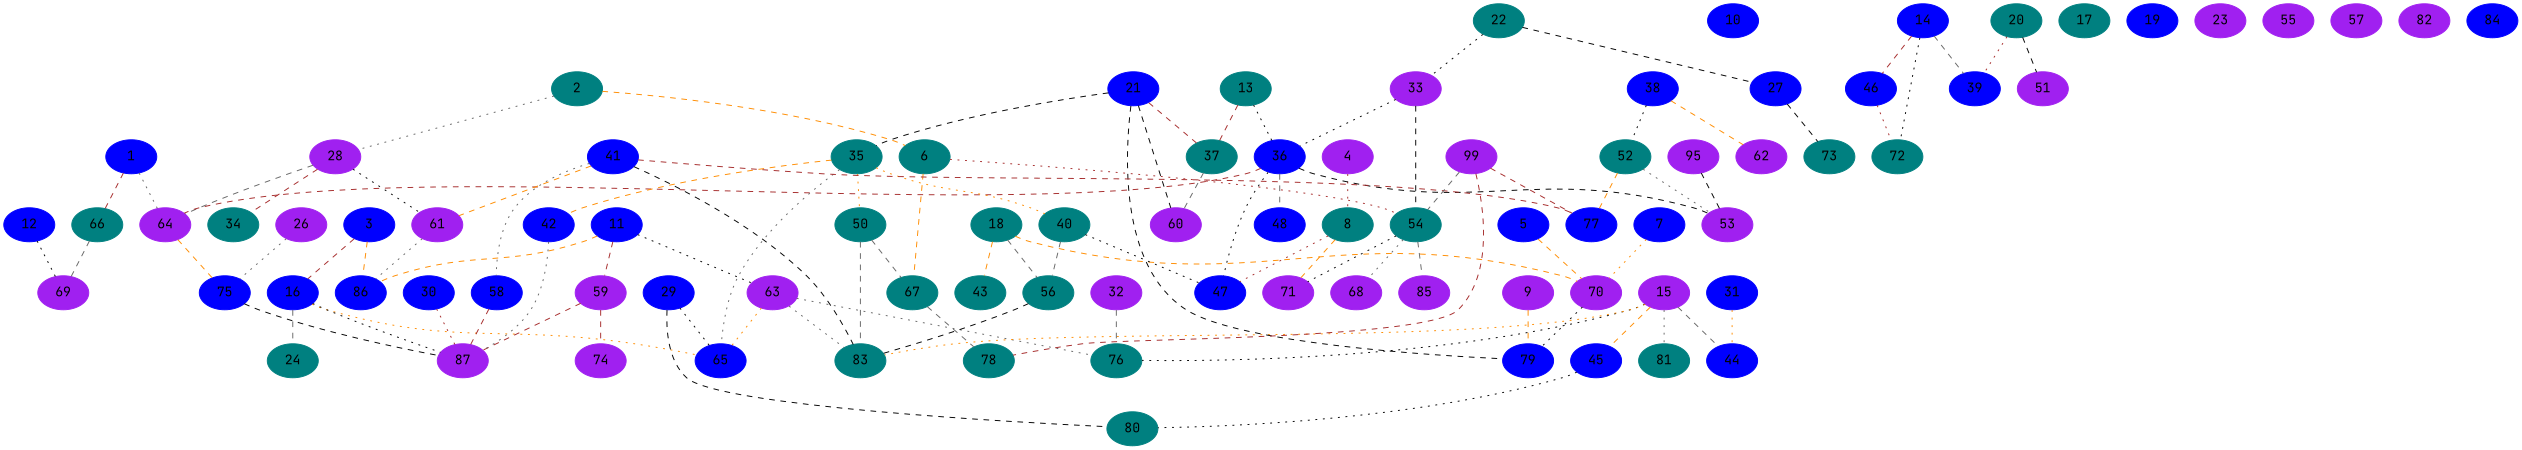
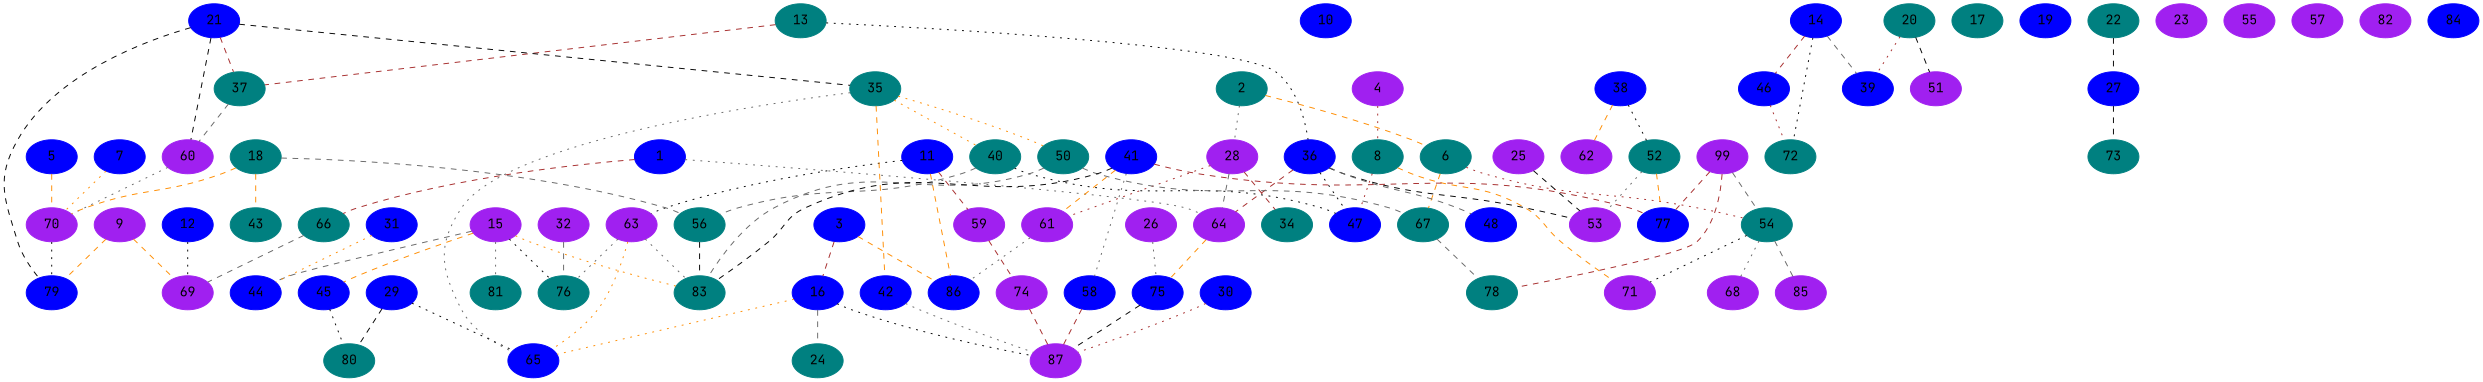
node "33": removed
node "95": label "95" -> "25"
edge "60" -- "70": added
edge "28" -- "61": color black -> brown
edge "9" -- "69": added
edge "59" -- "87": now "74" -- "87"
